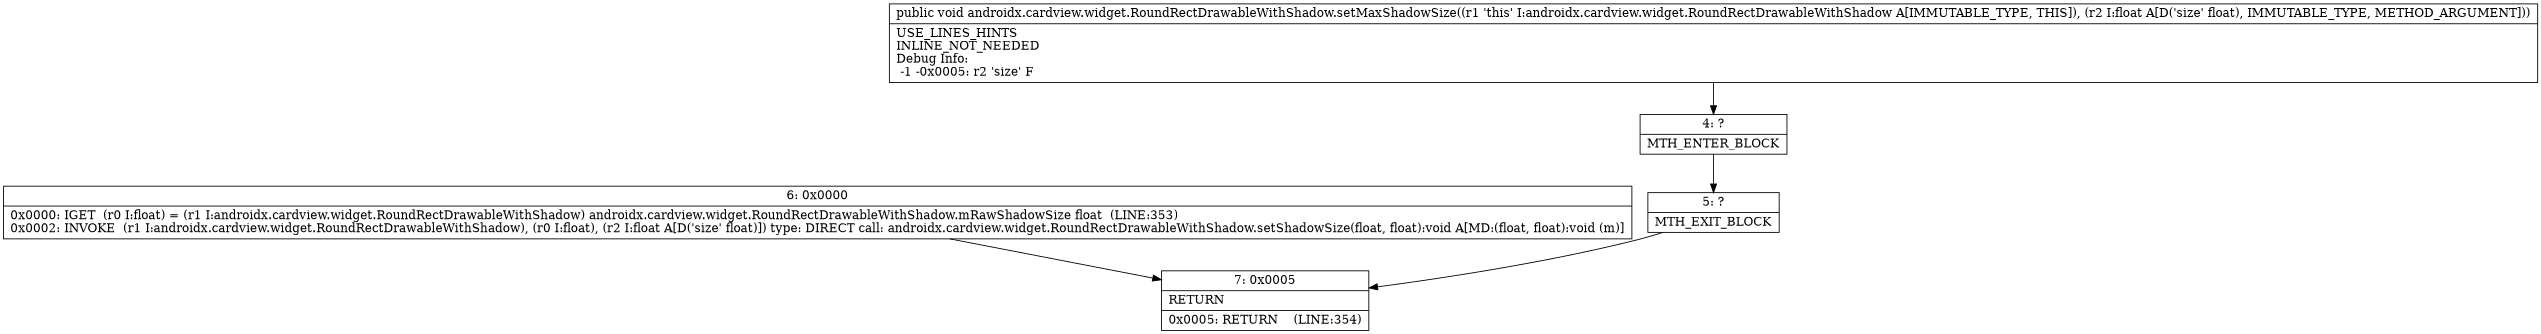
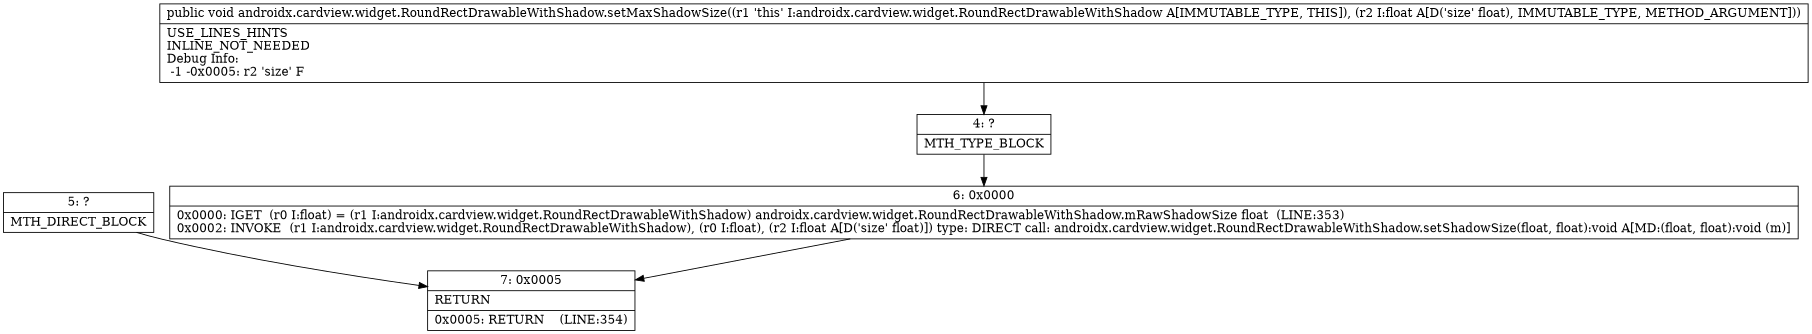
node "4: ?": text "MTH_ENTER_BLOCK" -> "MTH_TYPE_BLOCK"
edge "4: ?" -> "5: ?": now "4: ?" -> "6: 0x0000"
node "5: ?": text "MTH_EXIT_BLOCK" -> "MTH_DIRECT_BLOCK"
